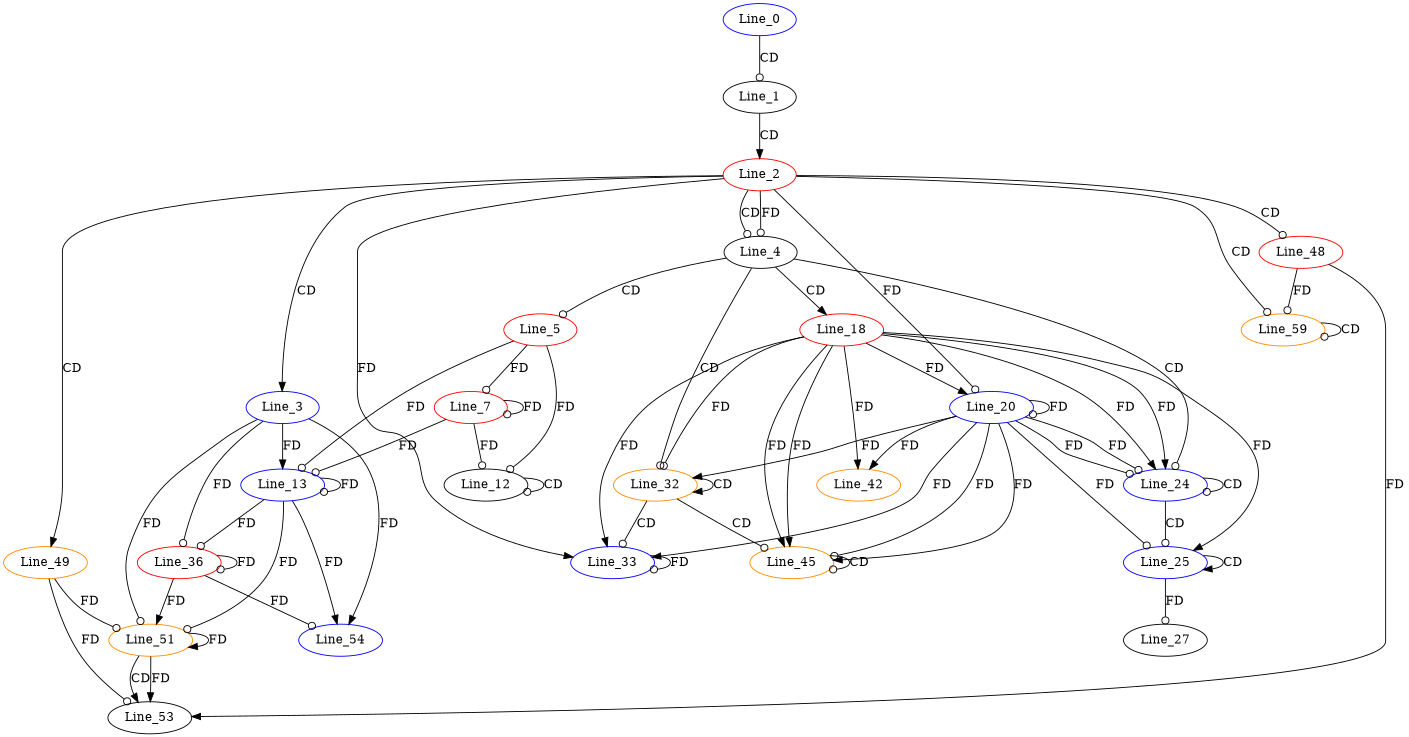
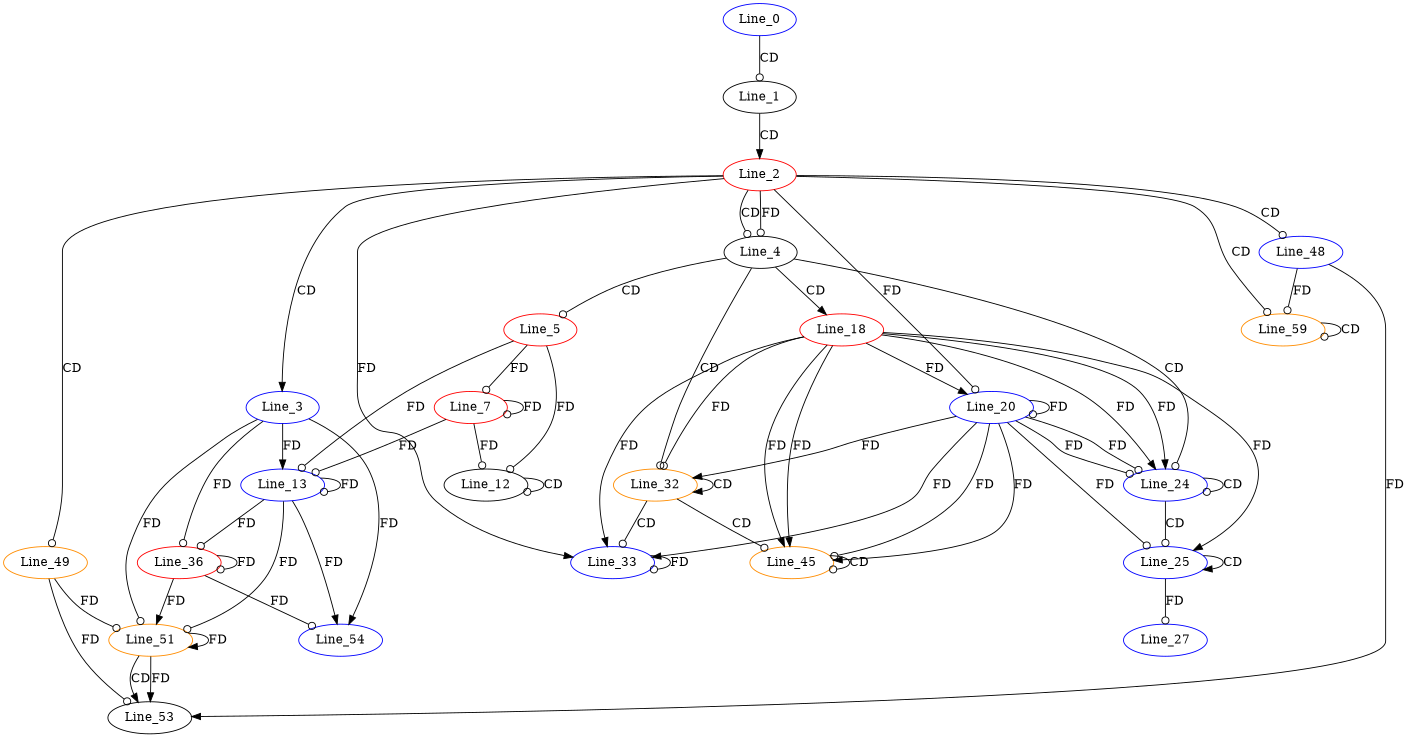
edge "Line_2" -> "Line_49": arrowhead normal -> odot
node "Line_48": color red -> blue
node "Line_42": removed
node "Line_27": color black -> blue
